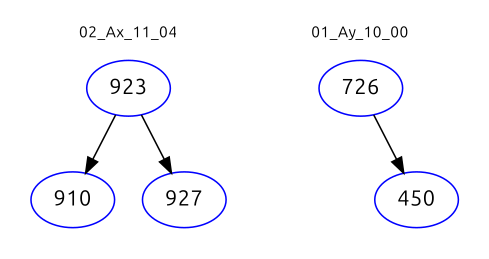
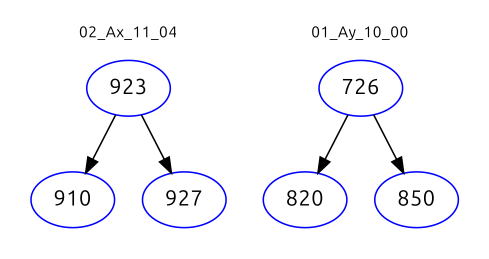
node "820": added
node "450": label "450" -> "850"
